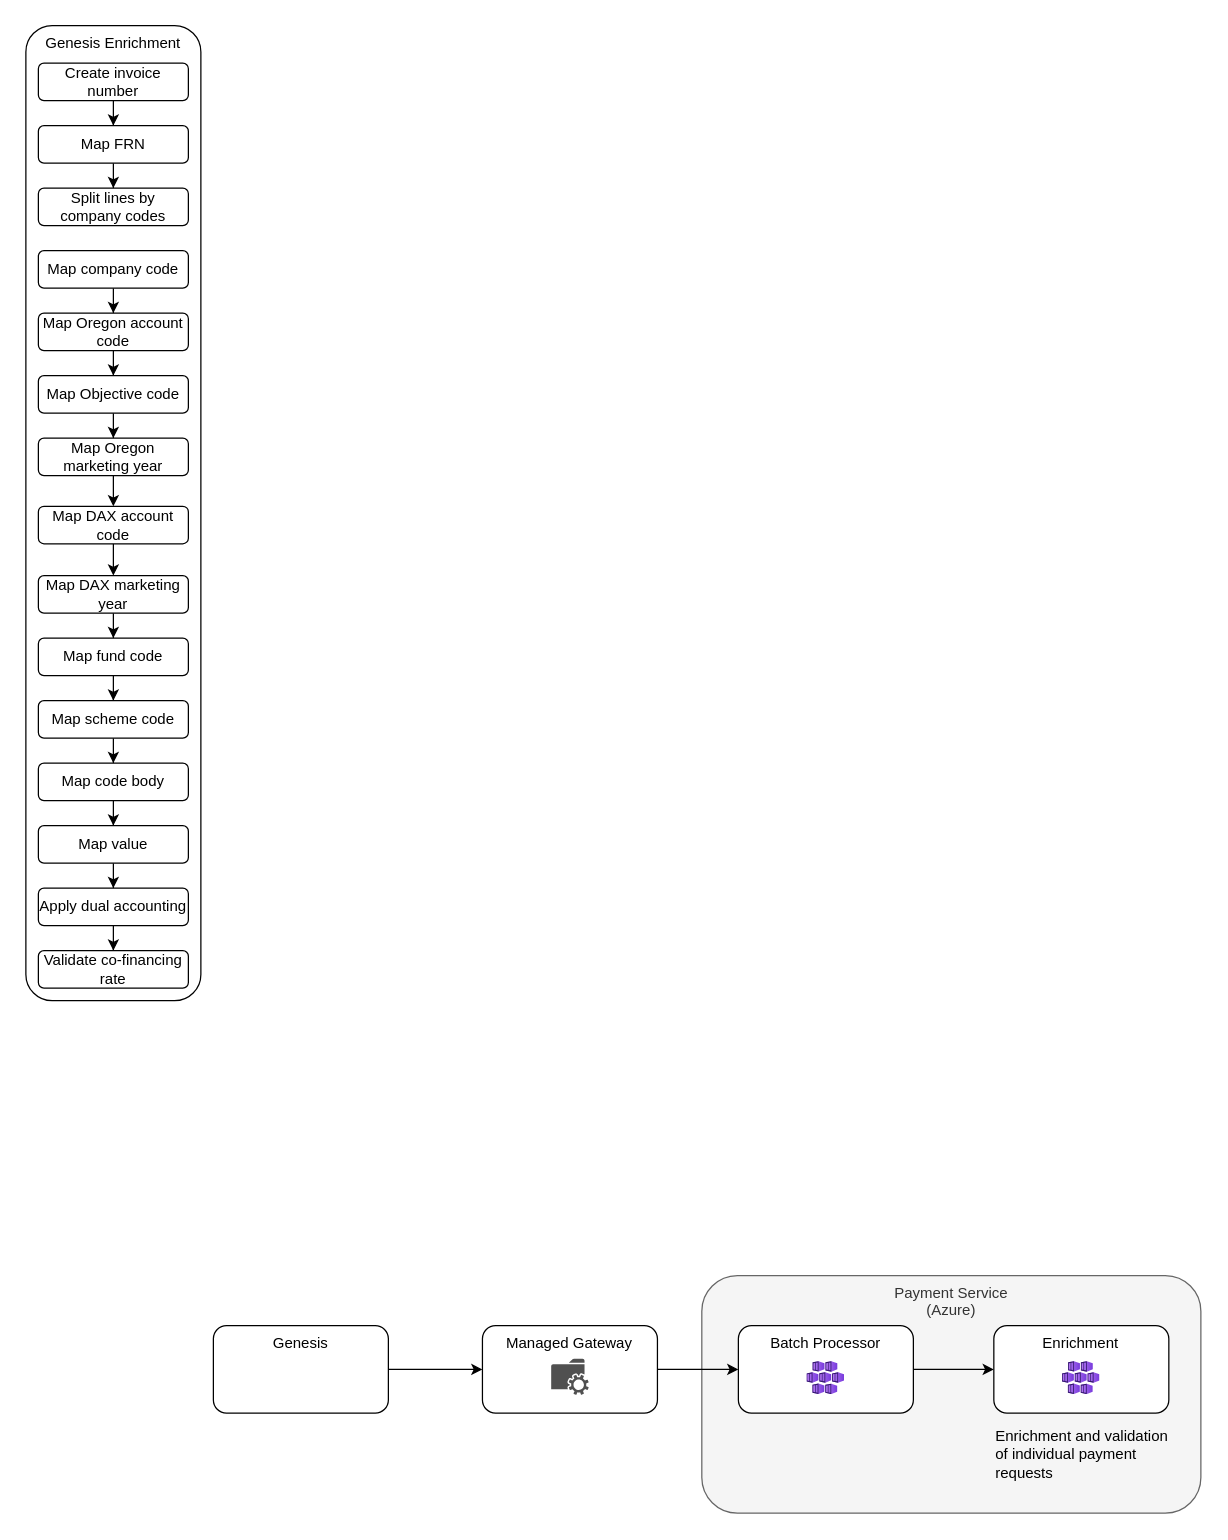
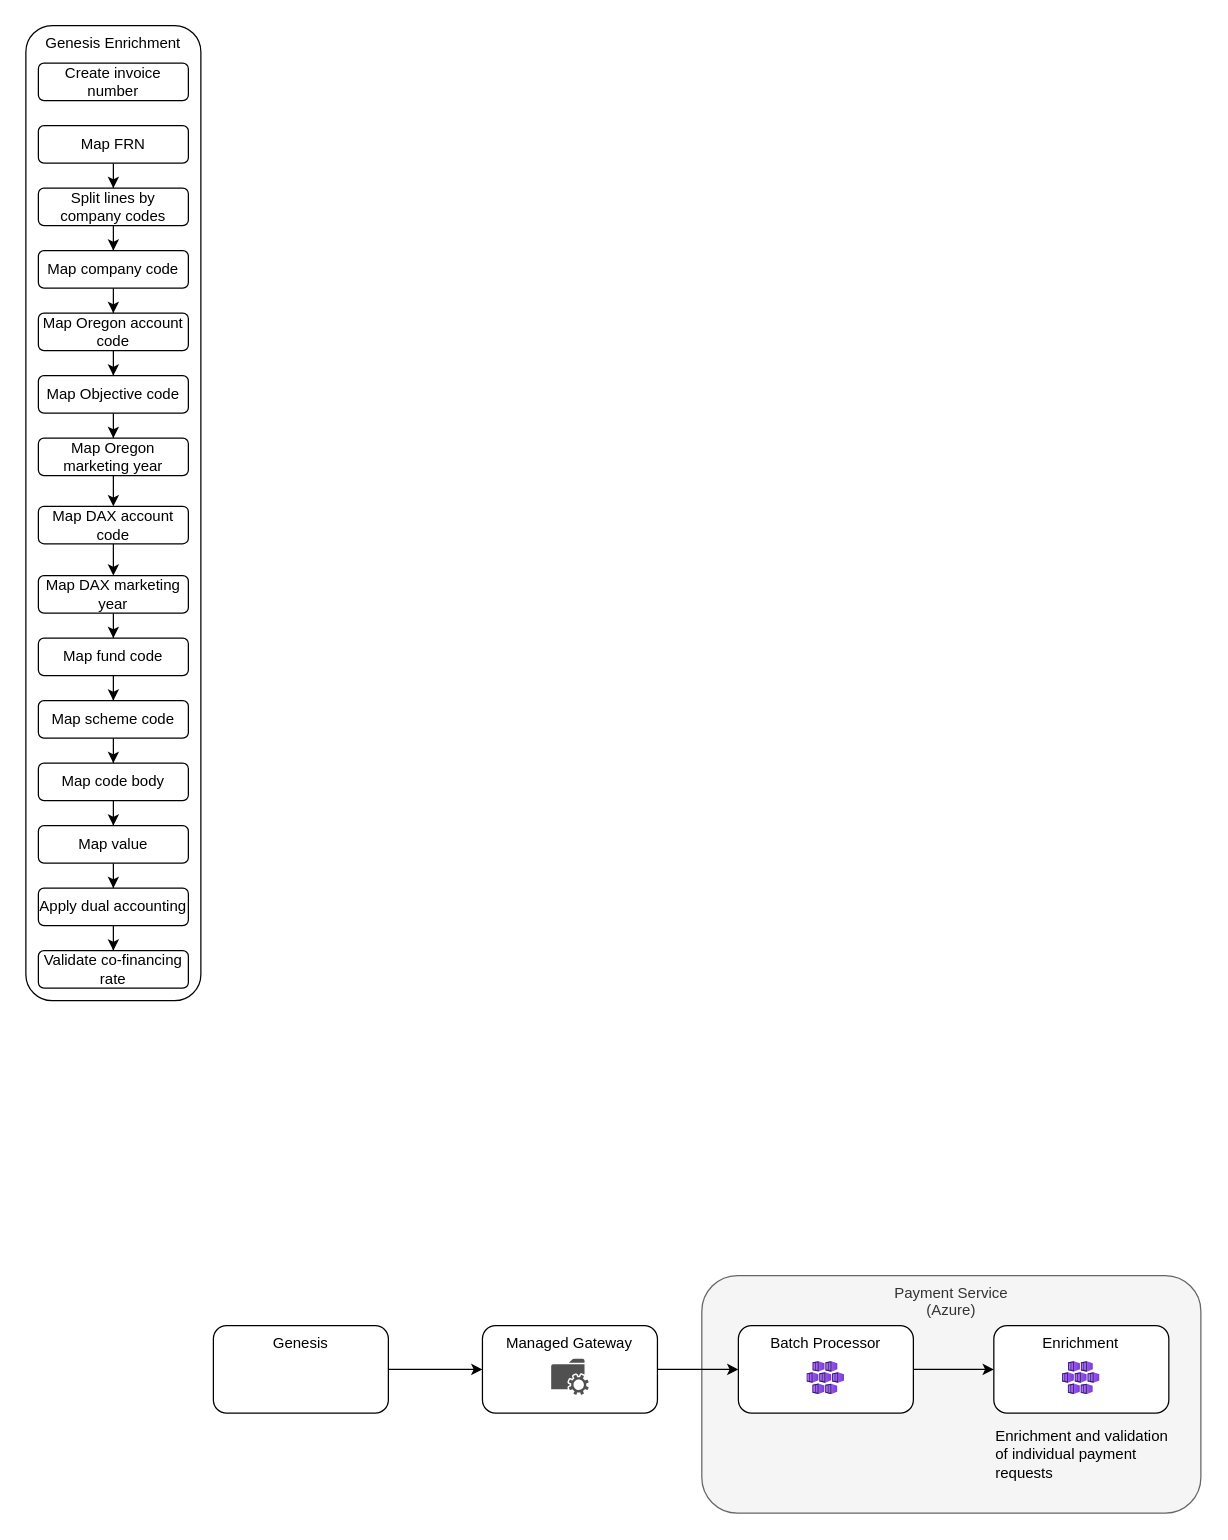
edge "Create invoice number" -> "Map FRN": removed
edge "Split lines by company codes" -> "Map company code": added
